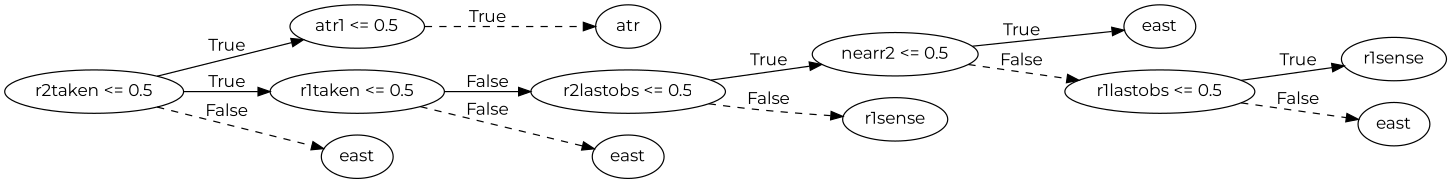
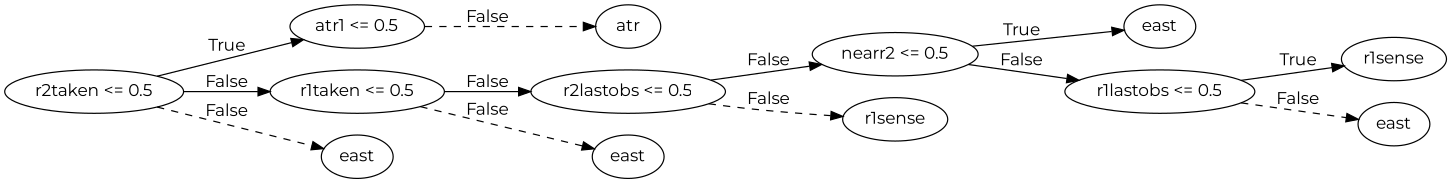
edge "atr1 <= 0.5" -> "atr": label "True" -> "False"
edge "r2lastobs <= 0.5" -> "nearr2 <= 0.5": label "True" -> "False"
edge "nearr2 <= 0.5" -> "r1lastobs <= 0.5": style dashed -> solid
edge "r2taken <= 0.5" -> "r1taken <= 0.5": label "True" -> "False"
